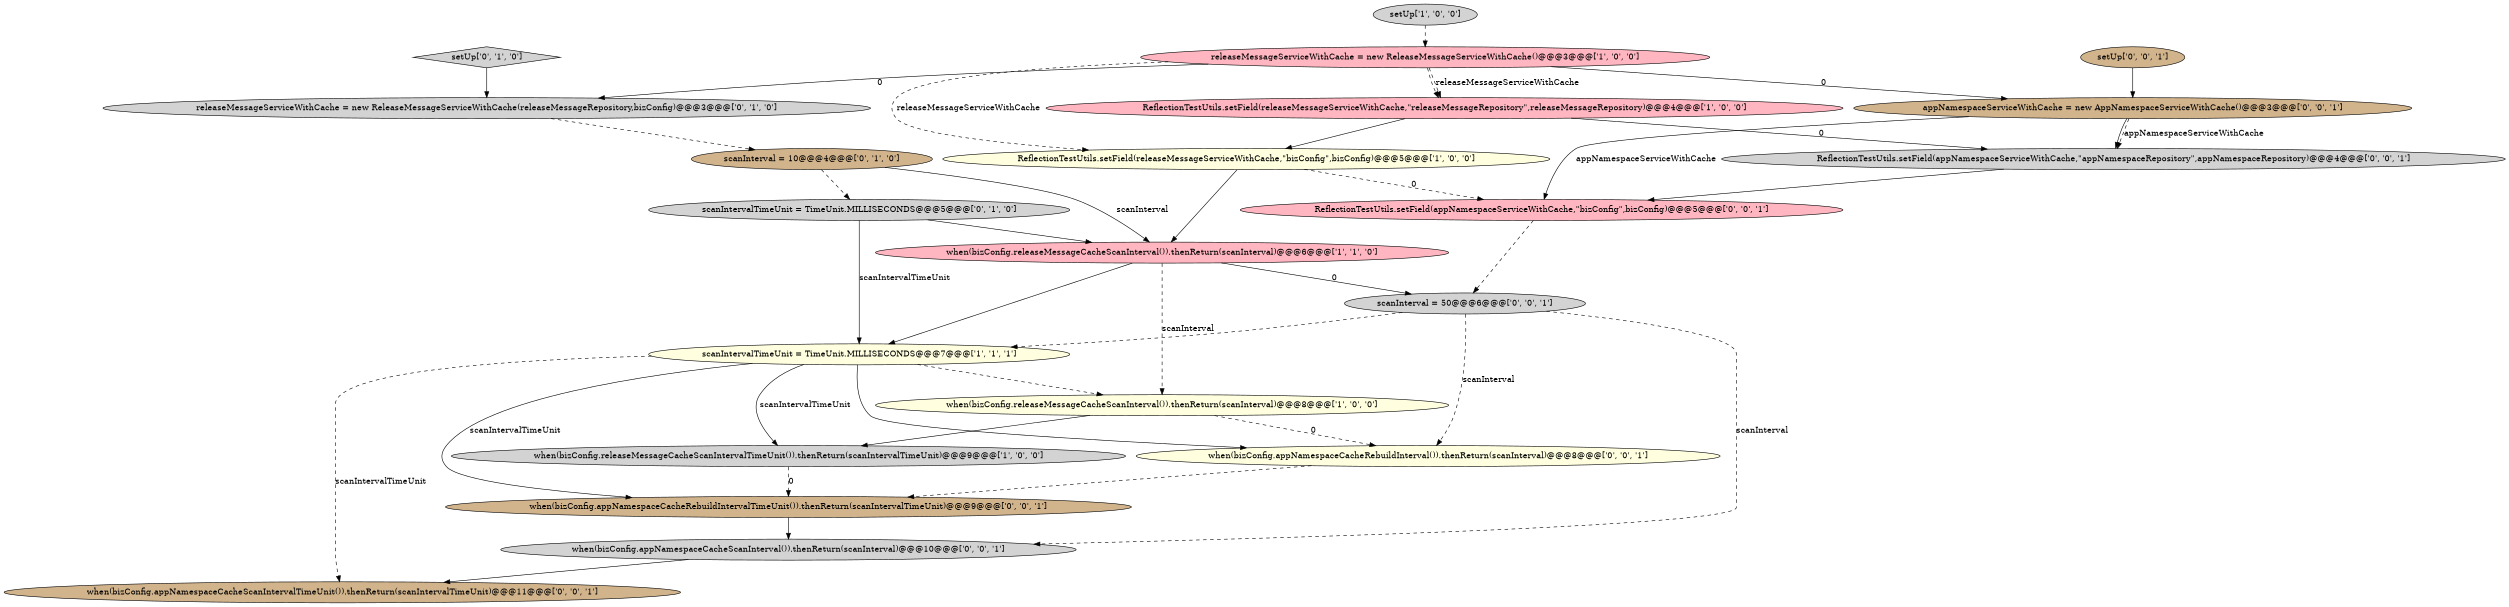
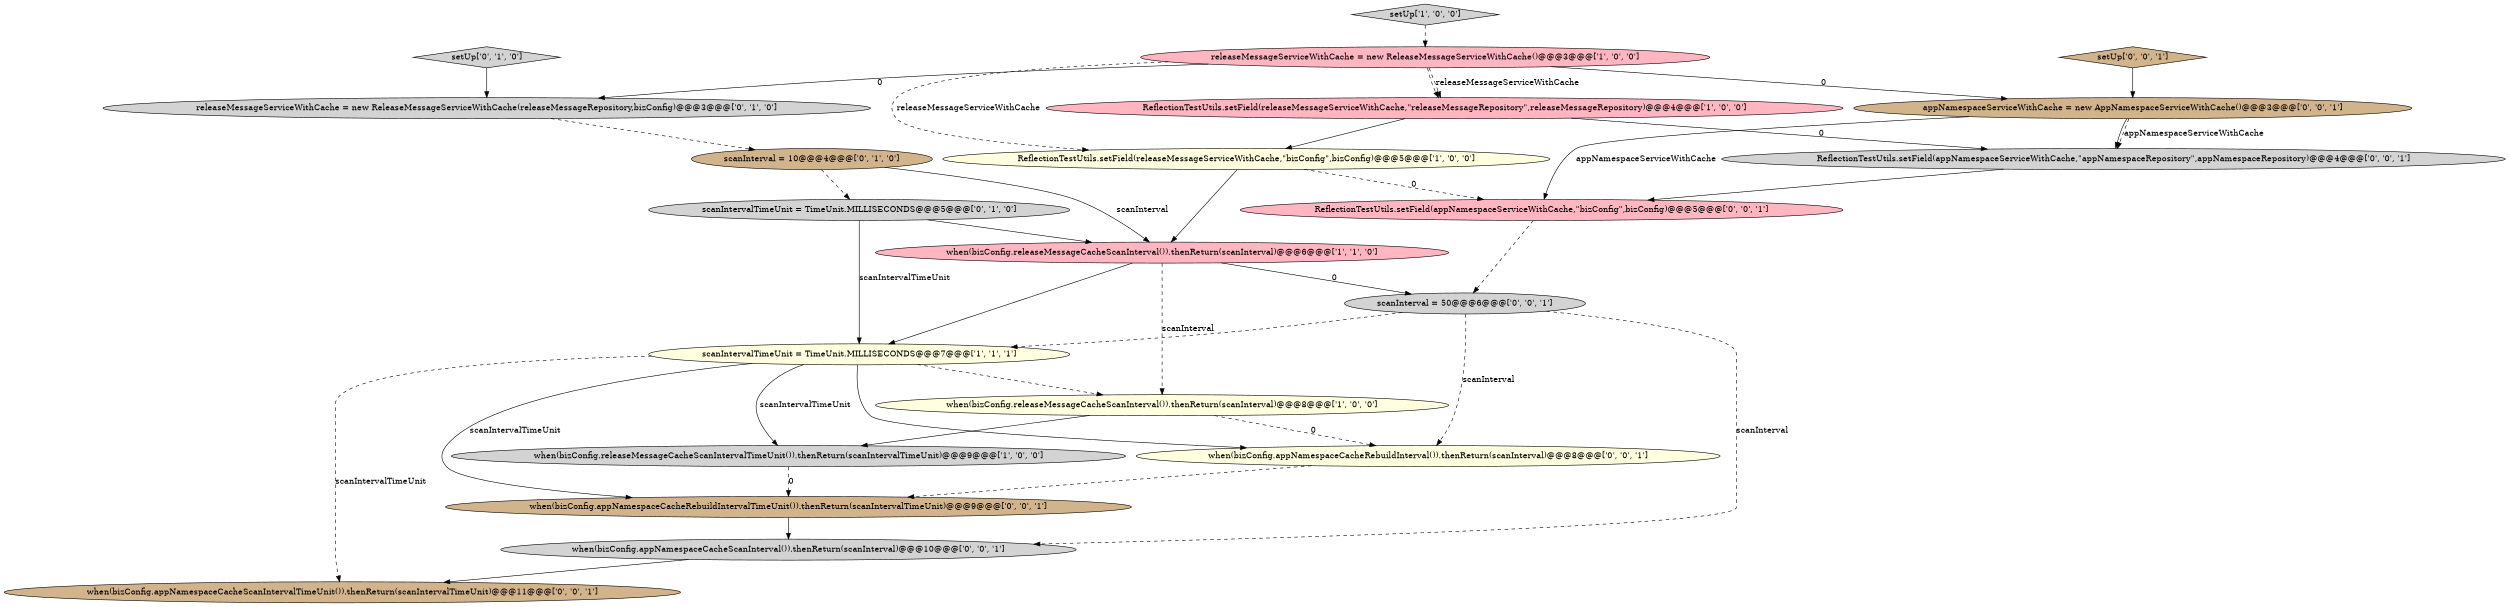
node "setUp['1', '0', '0']": shape ellipse -> diamond
node "setUp['0', '0', '1']": shape ellipse -> diamond
